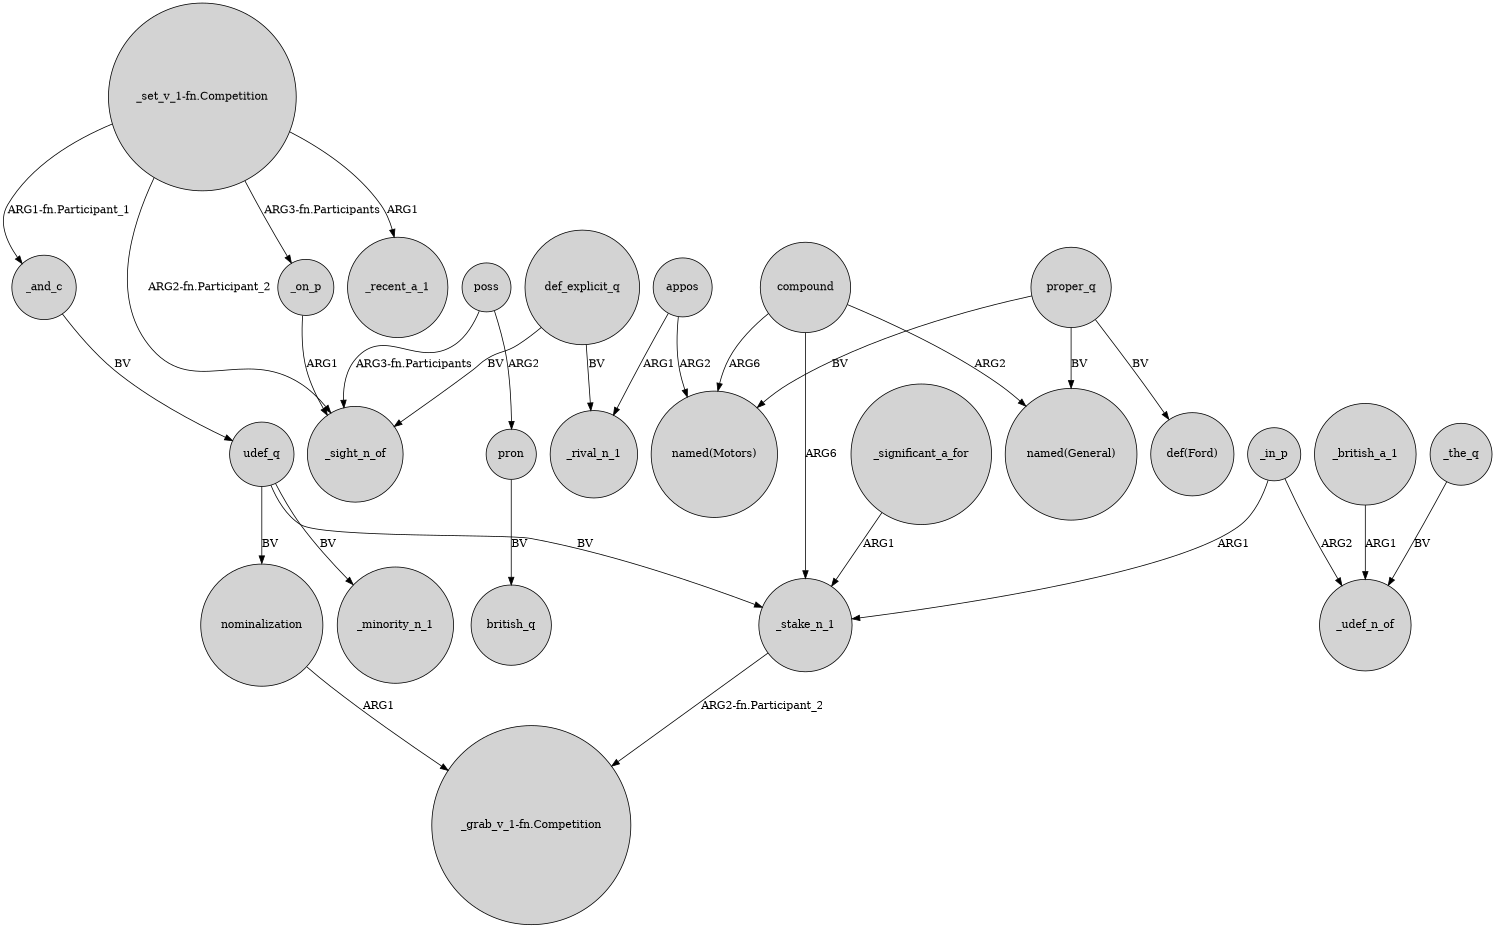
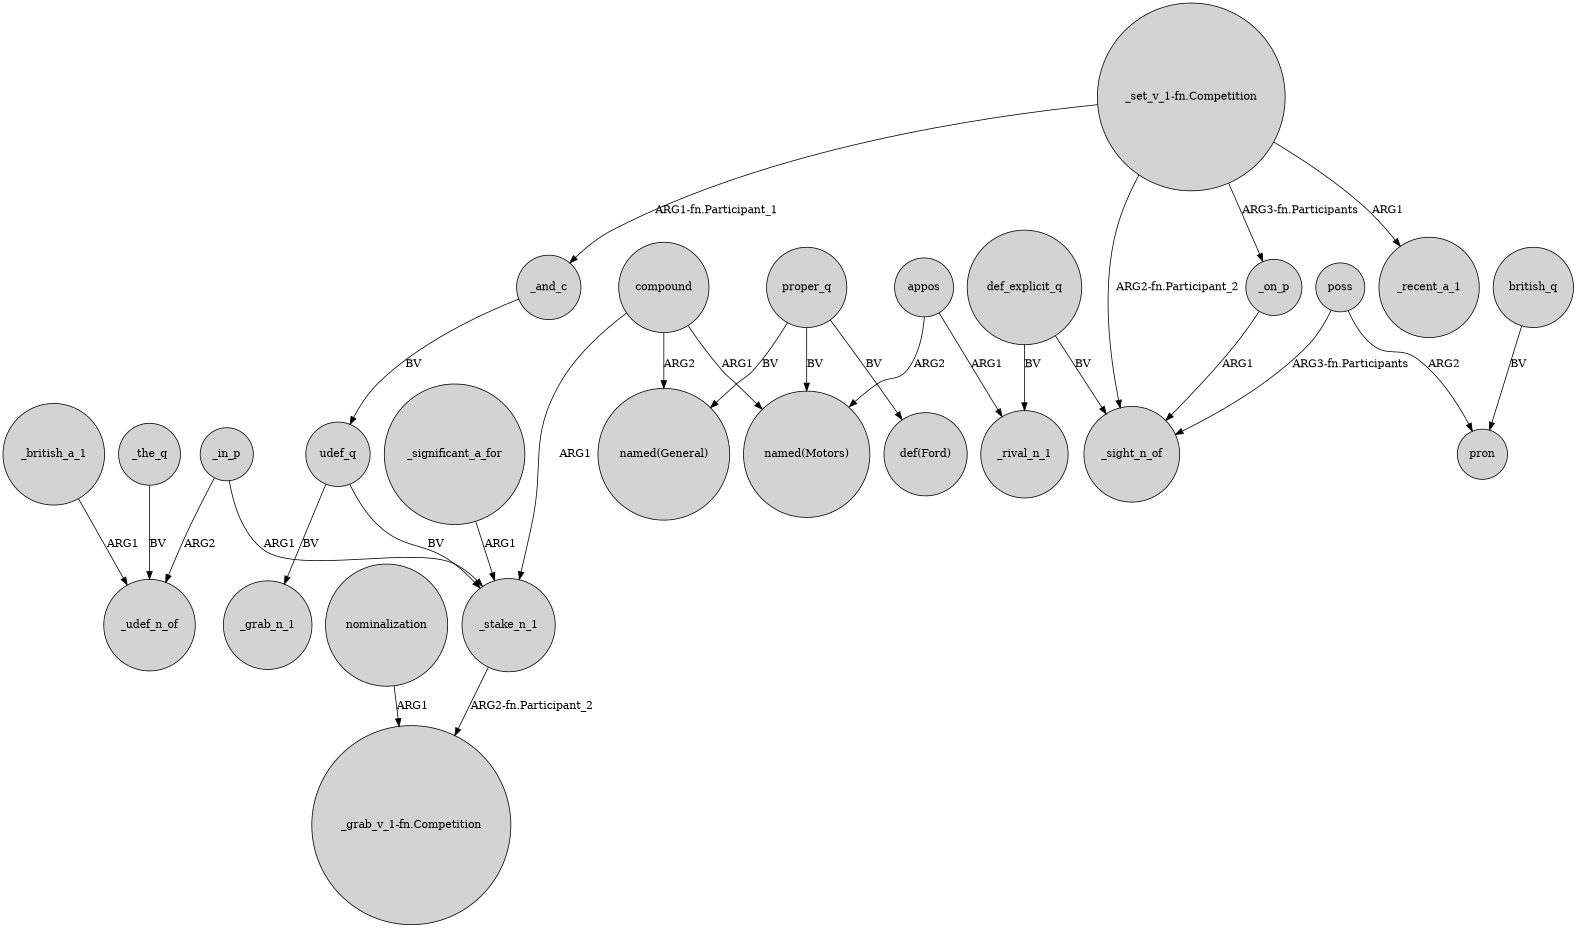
edge "compound" -> "named(Motors)": label "ARG6" -> "ARG1"
edge "compound" -> "_stake_n_1": label "ARG6" -> "ARG1"
edge "udef_q" -> "nominalization": removed, label "BV"
edge "pron" -> "british_q": reversed
node "_minority_n_1": label "_minority_n_1" -> "_grab_n_1"
